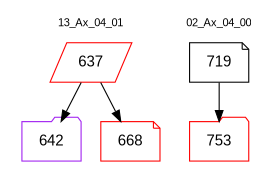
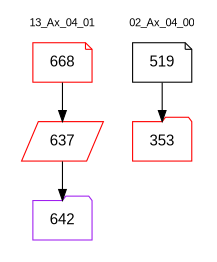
node "719": label "719" -> "519"
edge "637" -> "668": reversed
node "753": label "753" -> "353"
